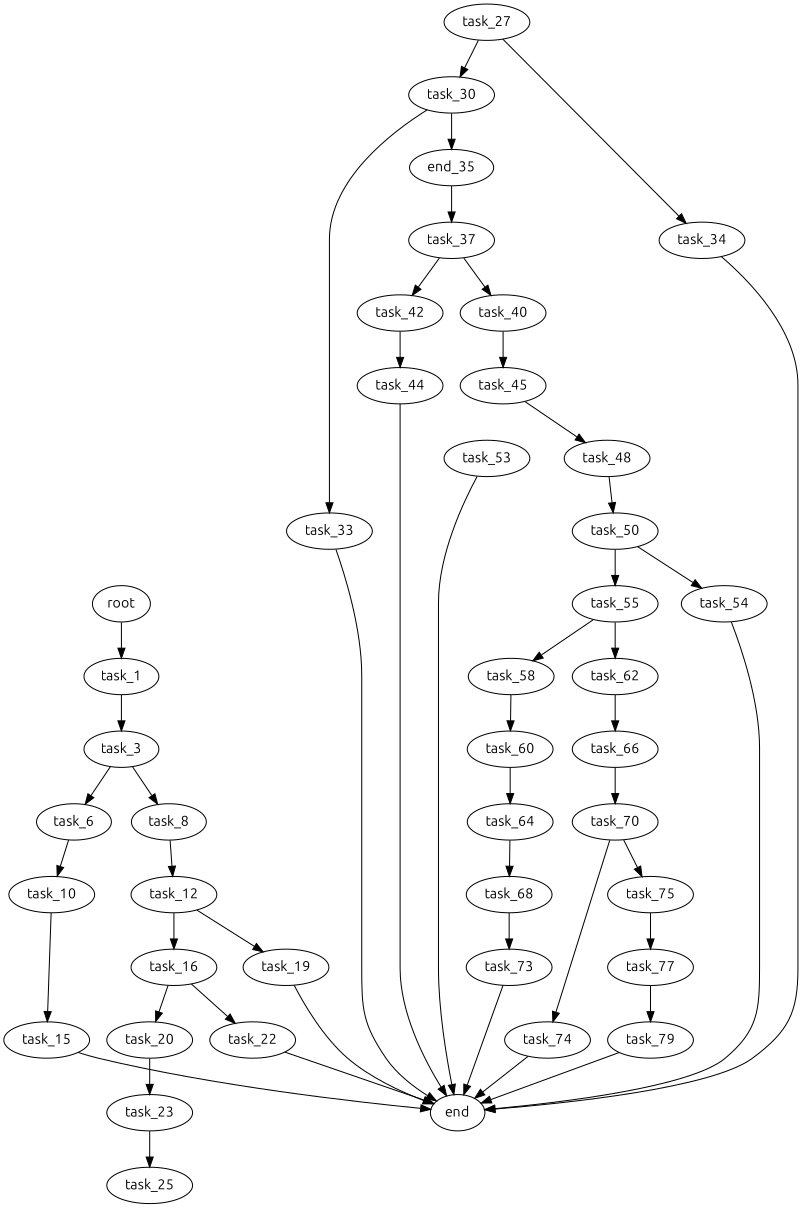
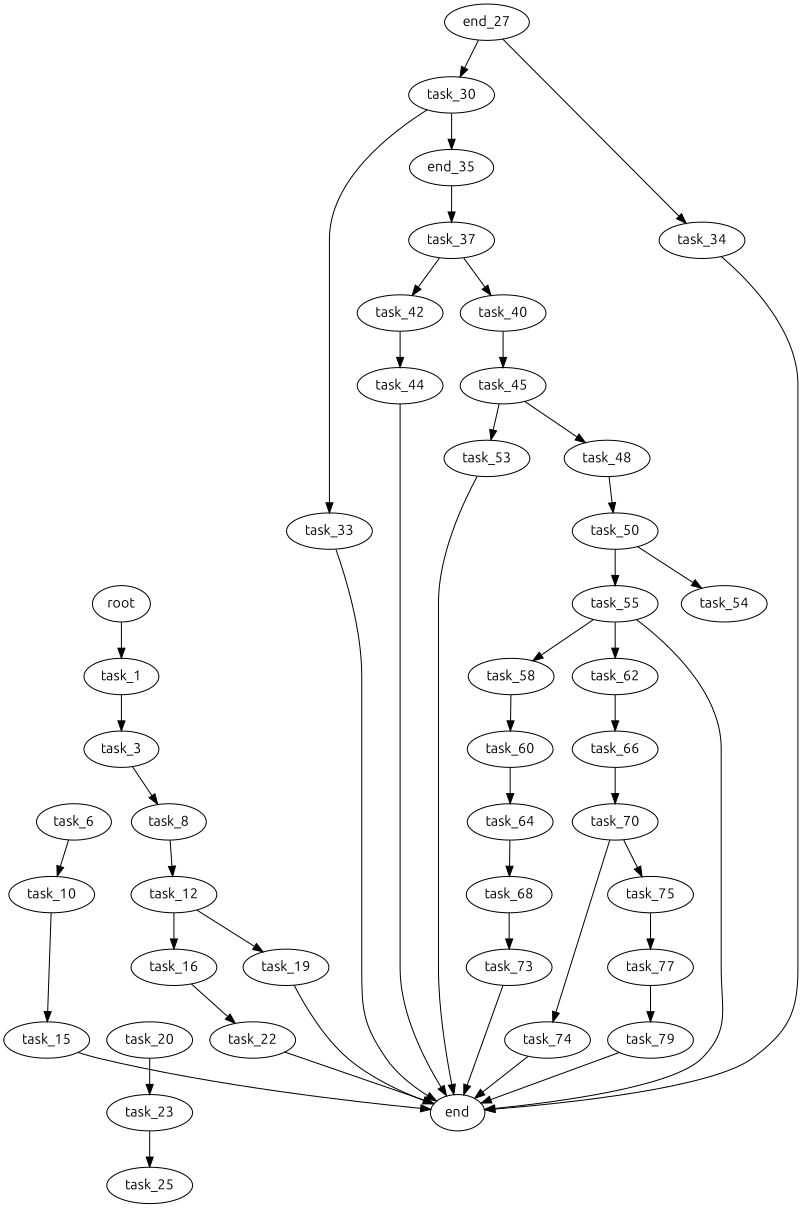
node "task_27": label "task_27" -> "end_27"
edge "task_45" -> "task_53": added
edge "task_3" -> "task_6": removed
edge "task_54" -> "end": now "task_55" -> "end"
edge "task_16" -> "task_20": removed
